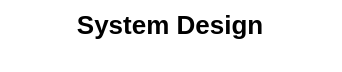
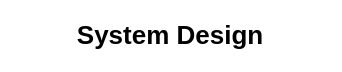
node "System Design": moved (171, 26) -> (171, 36)
